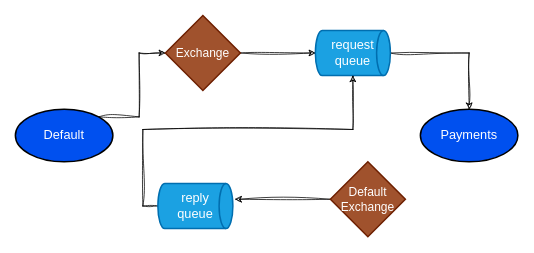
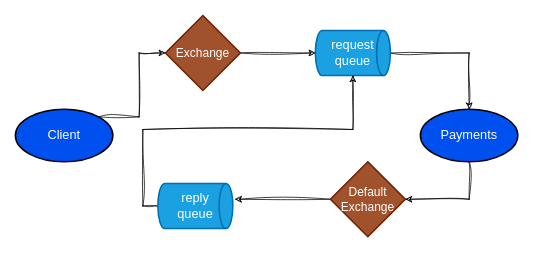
node "Default": label "Default" -> "Client"
edge "Payments" -> "Default Exchange": added
